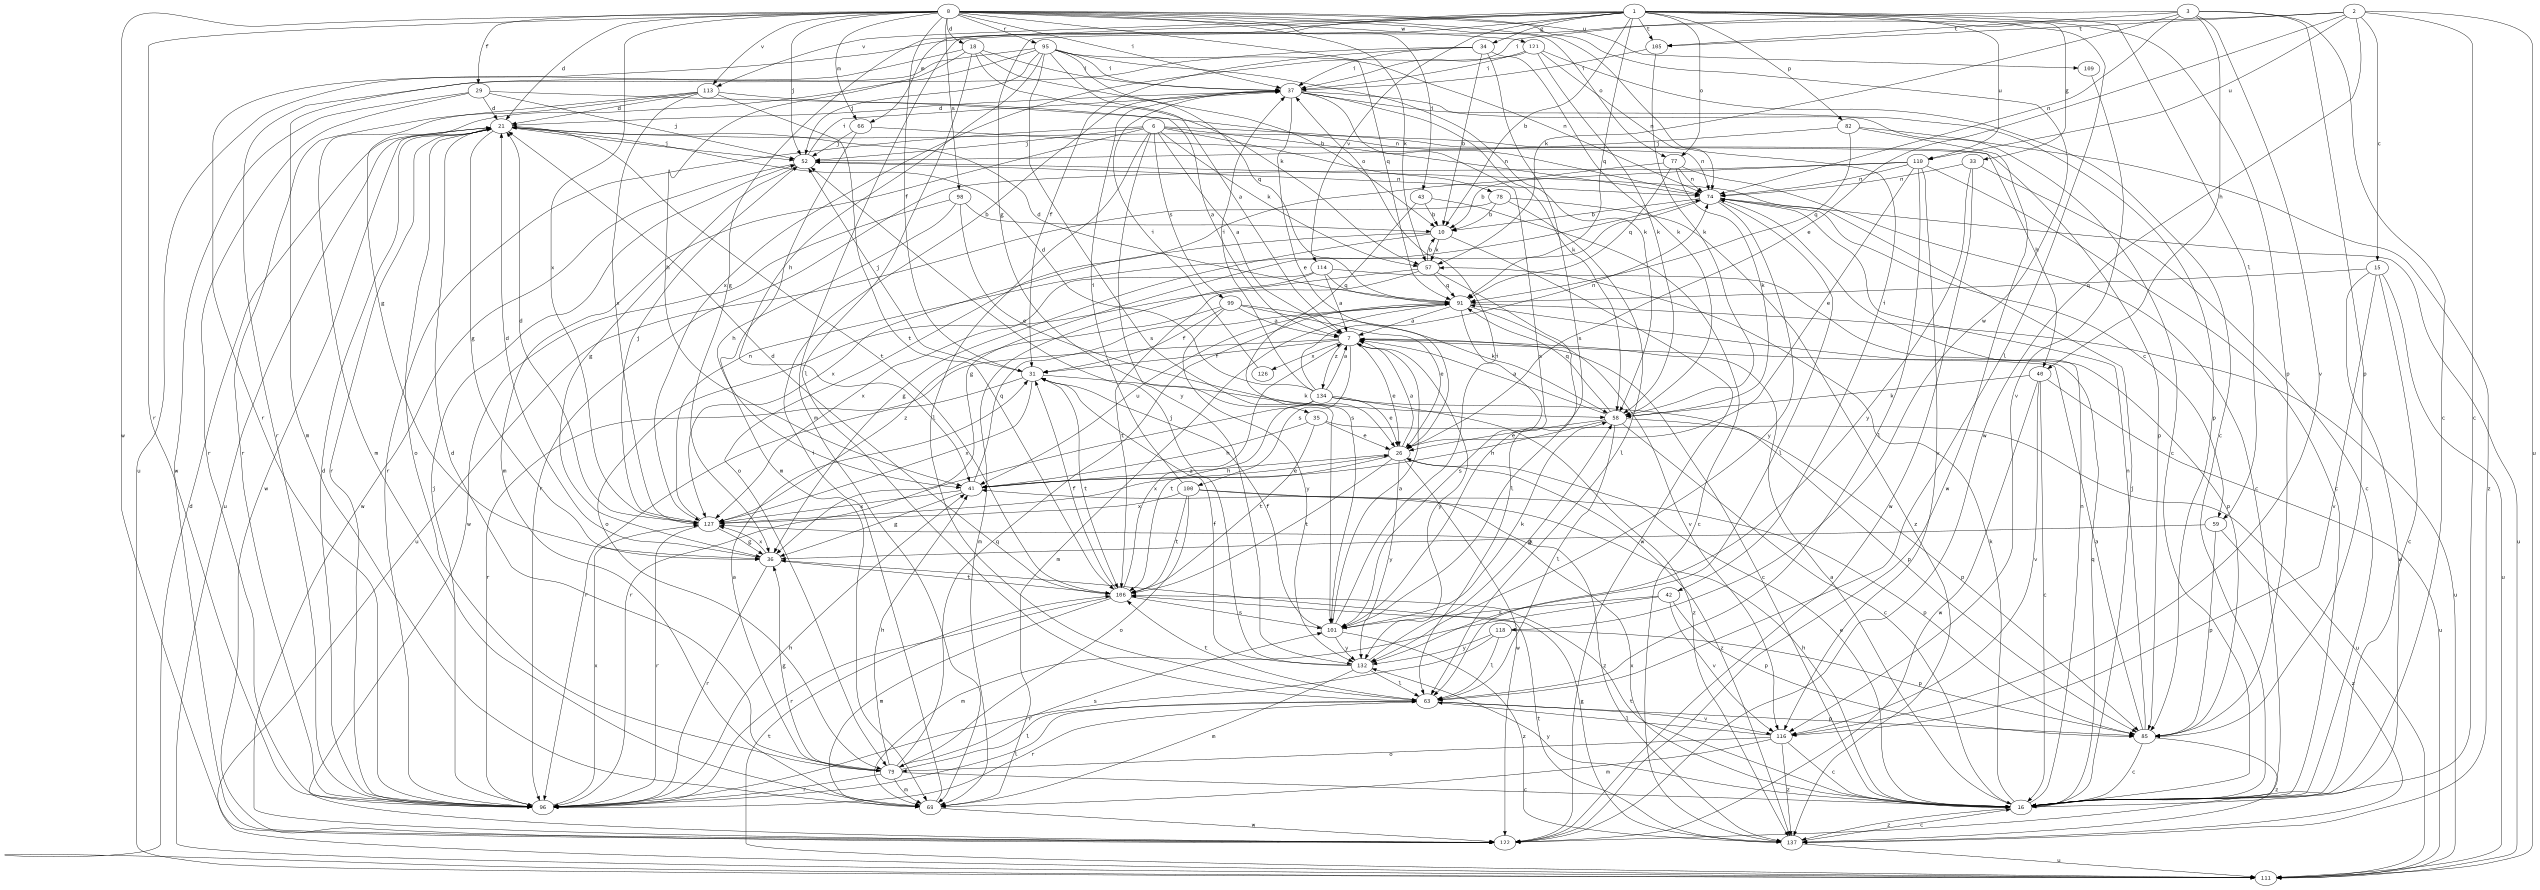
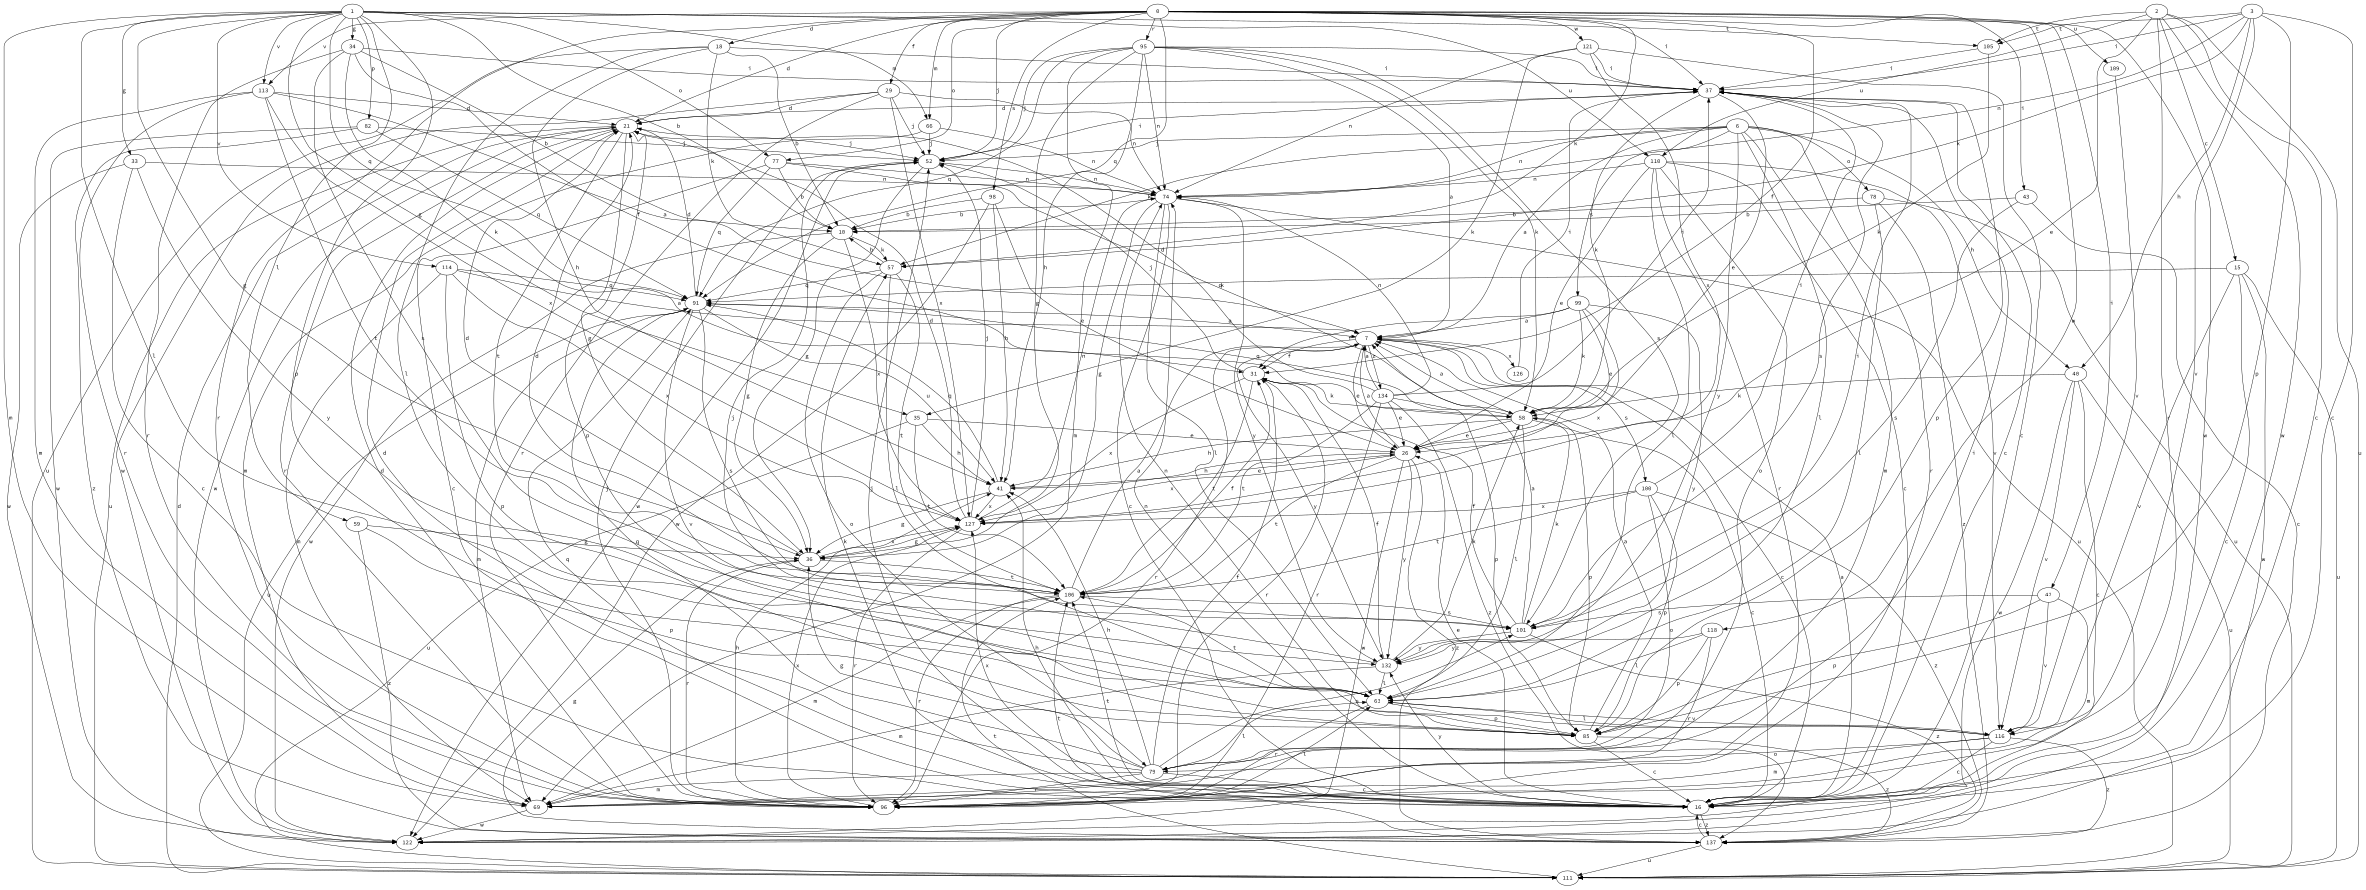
edge "0" -> "127": now "29" -> "127"
edge "121" -> "58": now "121" -> "35"
edge "74" -> "59": now "74" -> "16"
edge "99" -> "127": label "z" -> "x"
edge "21" -> "79": removed, label "o"
edge "79" -> "31": label "a" -> "f"
